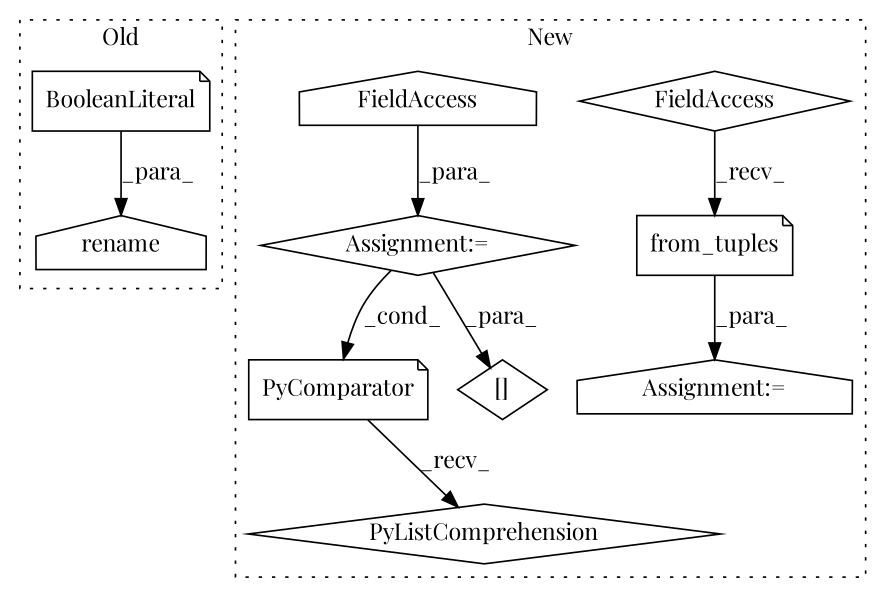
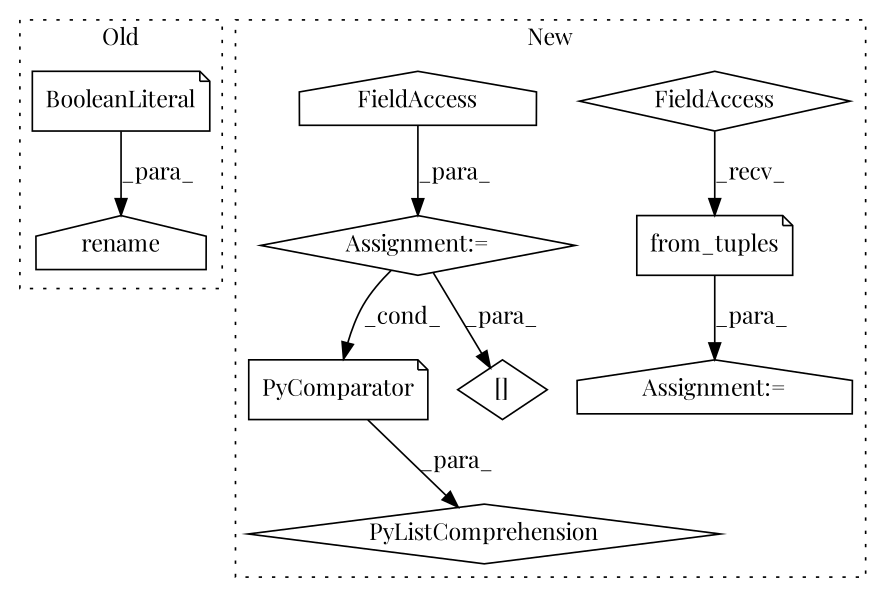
edge "PyComparator" -> "PyListComprehension": label "_recv_" -> "_para_"
